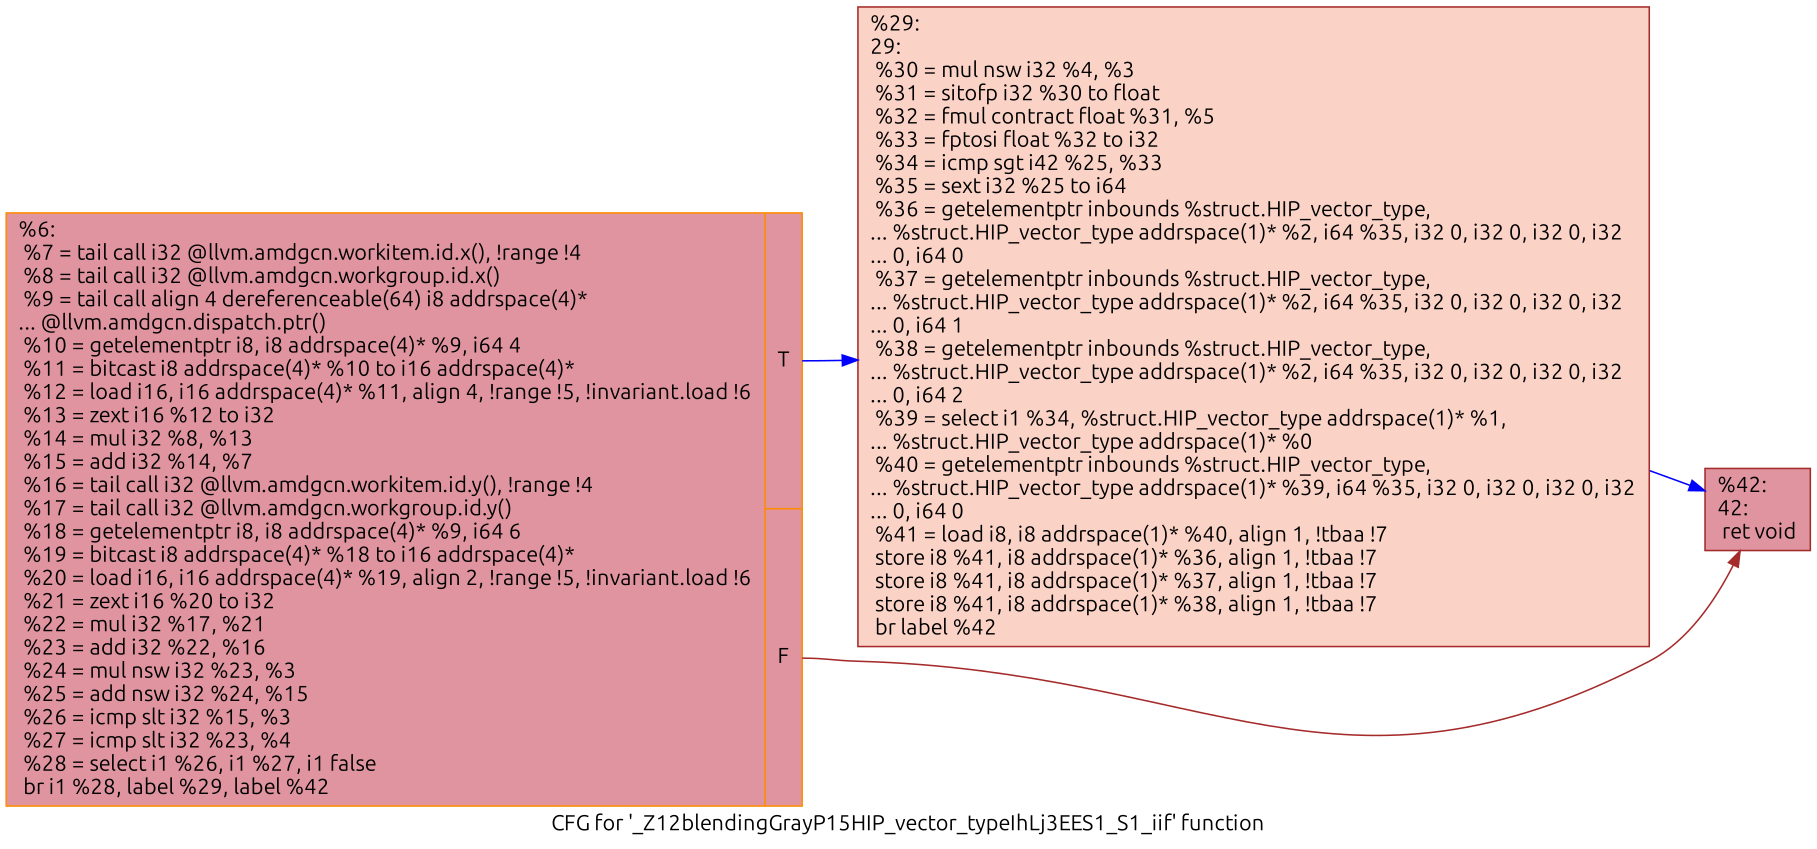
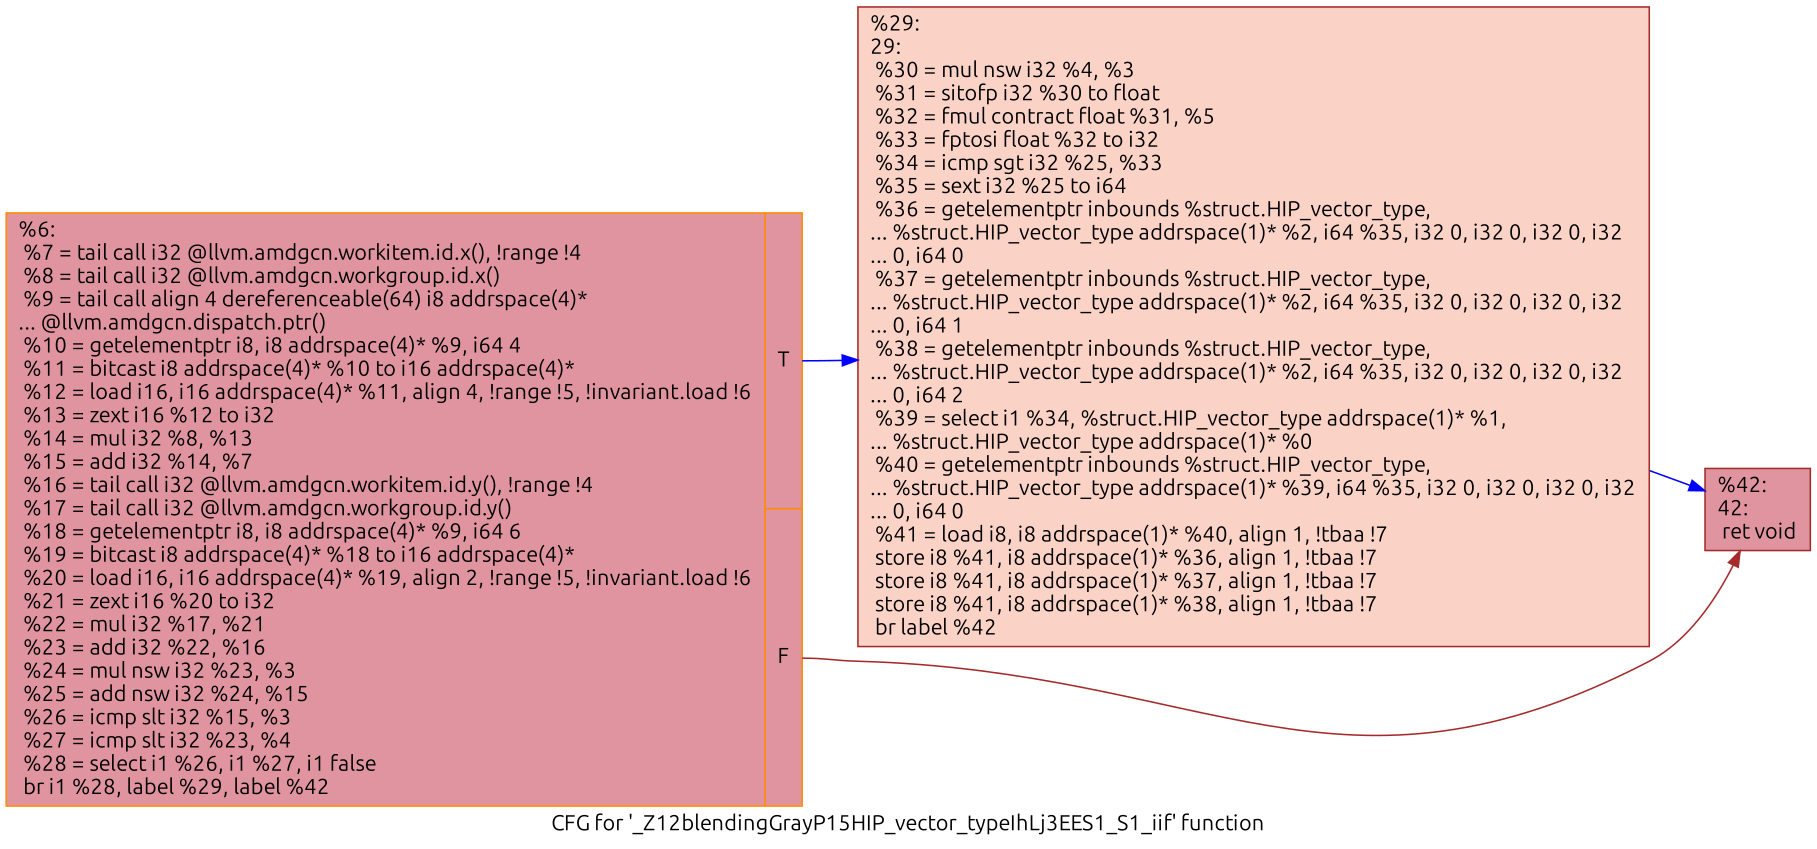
node "%29:": text "%34 = icmp sgt i42 %25, %33" -> "%34 = icmp sgt i32 %25, %33"
